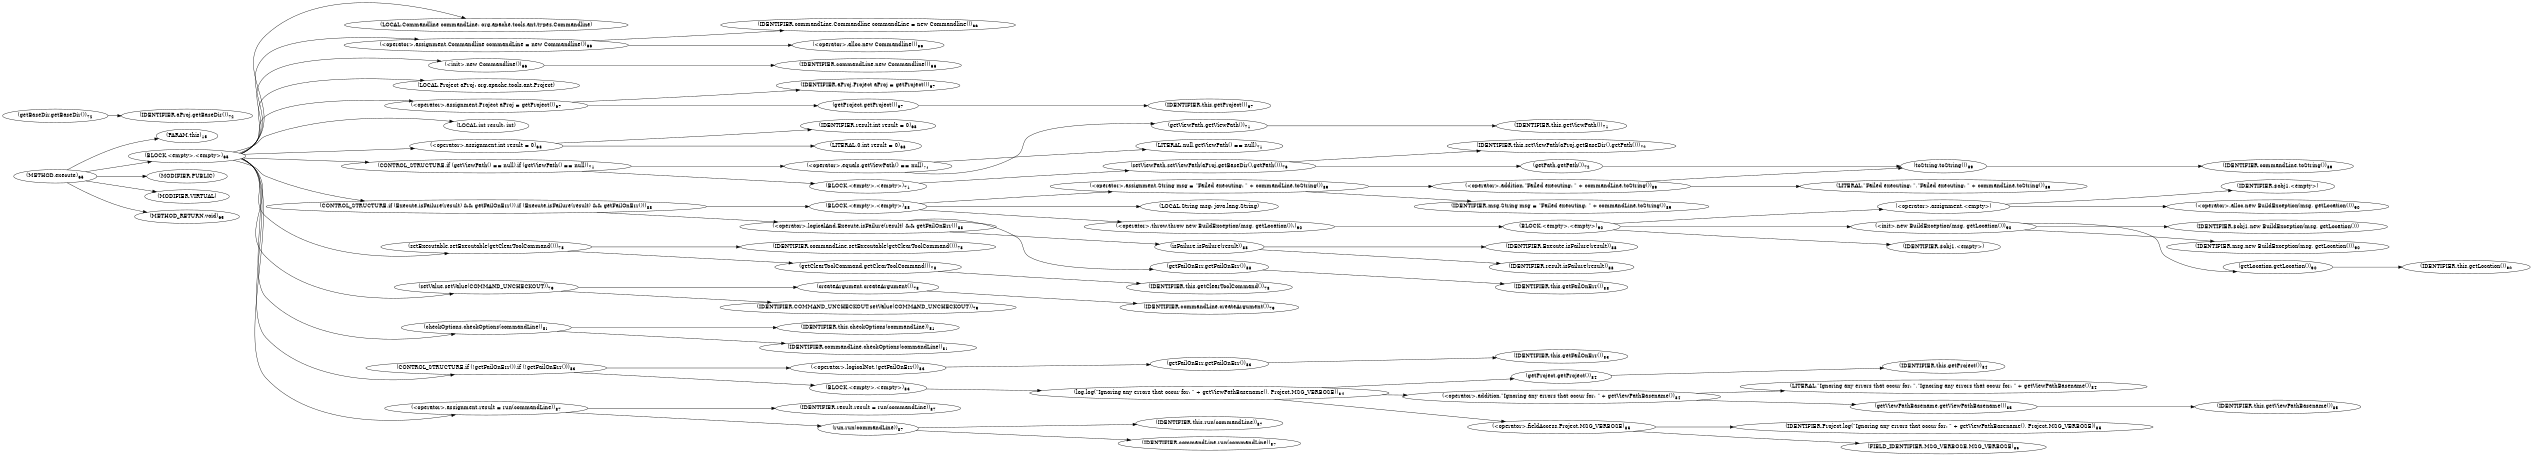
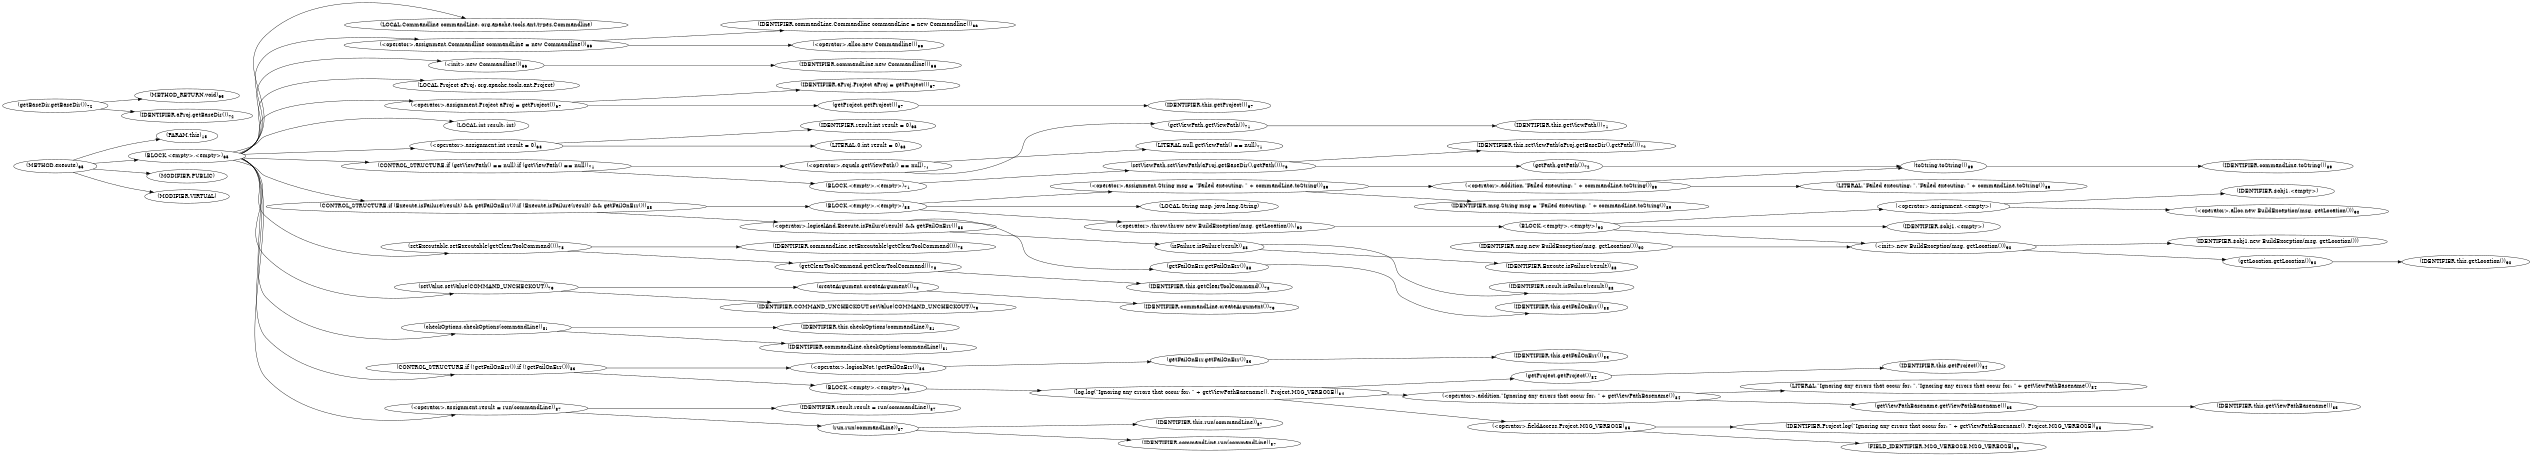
edge "(METHOD,execute)" -> "(METHOD_RETURN,void)": now "(getBaseDir,getBaseDir())" -> "(METHOD_RETURN,void)"
edge "(<init>,new BuildException(msg, getLocation()))" -> "(IDENTIFIER,msg,new BuildException(msg, getLocation()))": reversed
